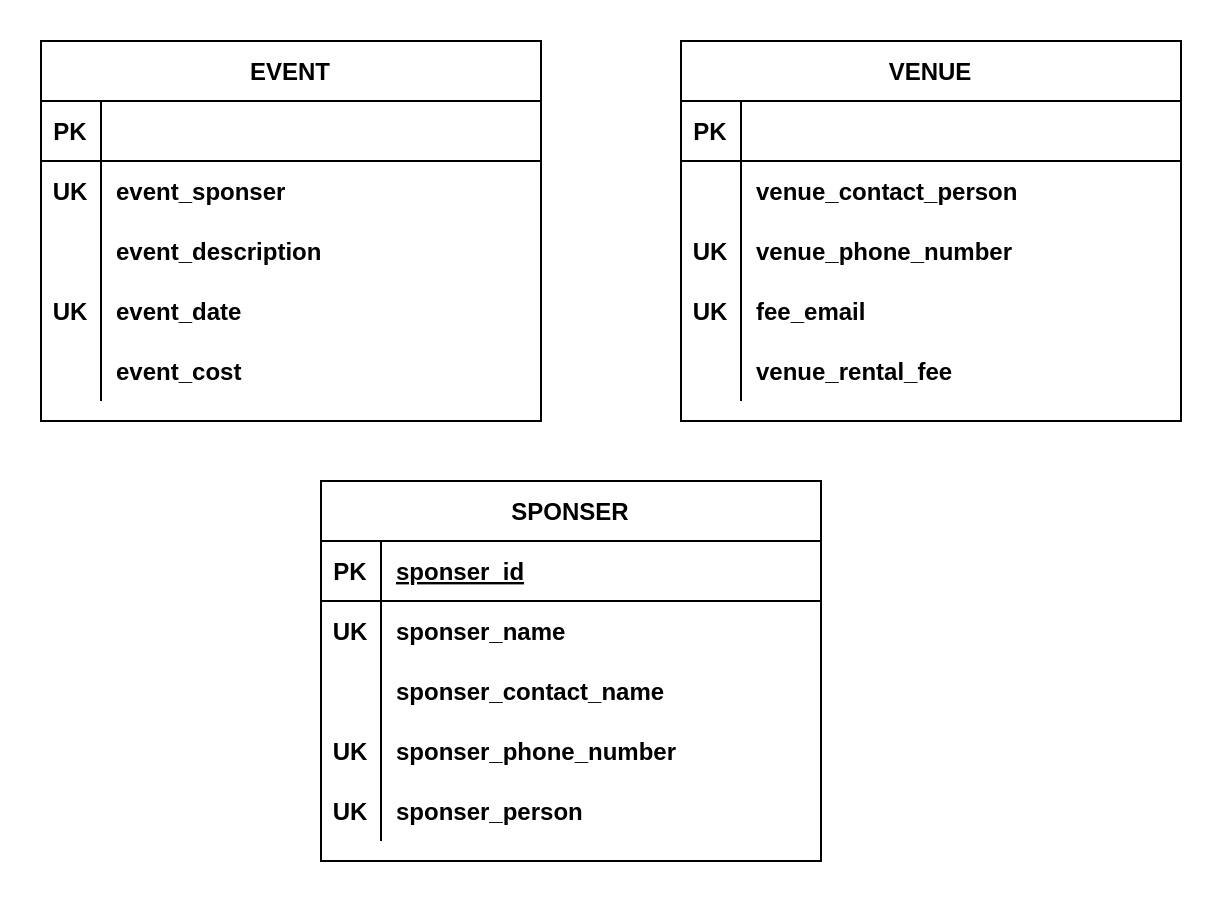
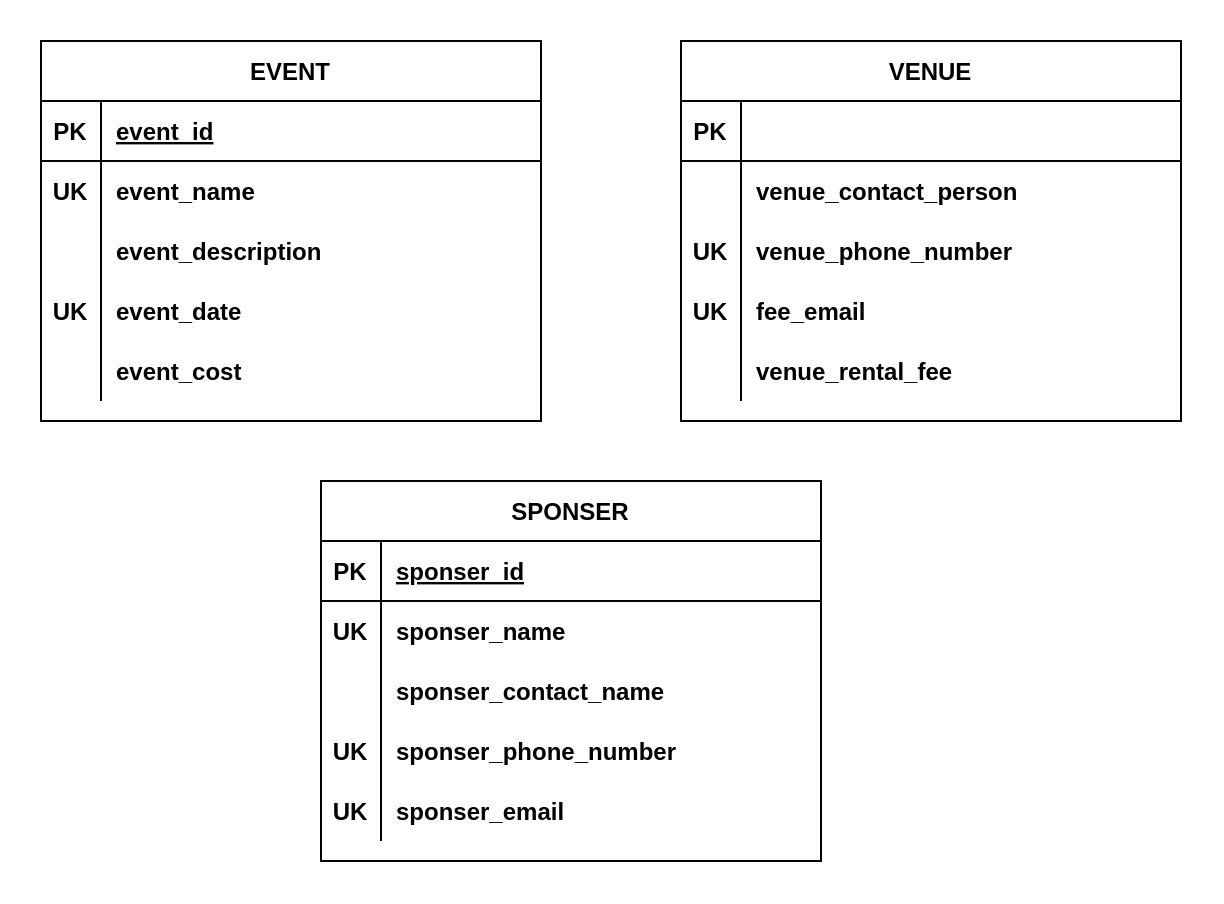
node "event_id": added
node "event_sponser": label "event_sponser" -> "event_name"
node "sponser_person": label "sponser_person" -> "sponser_email"
